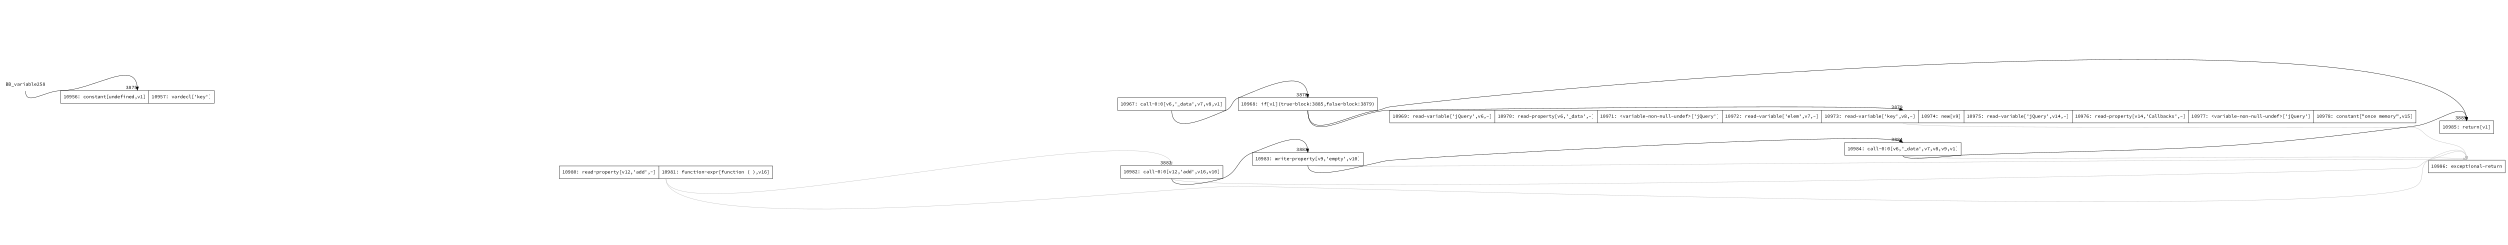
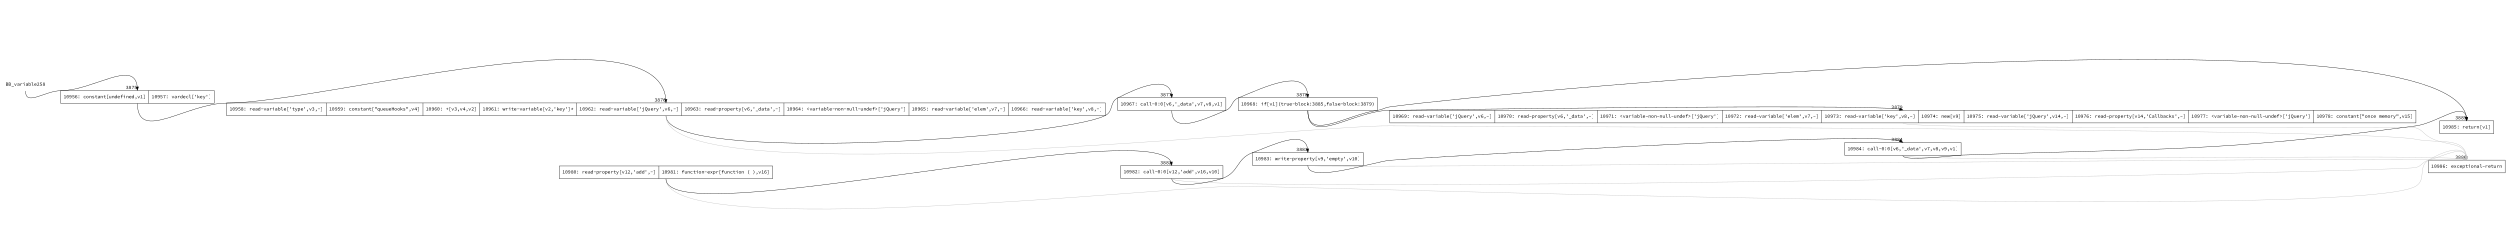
node "10958: read-variable['type',v3,-]": added
edge "10980: read-property[v12,'add',-]" -> "10982: call-0:0[v12,'add',v16,v10]": color gray -> black
